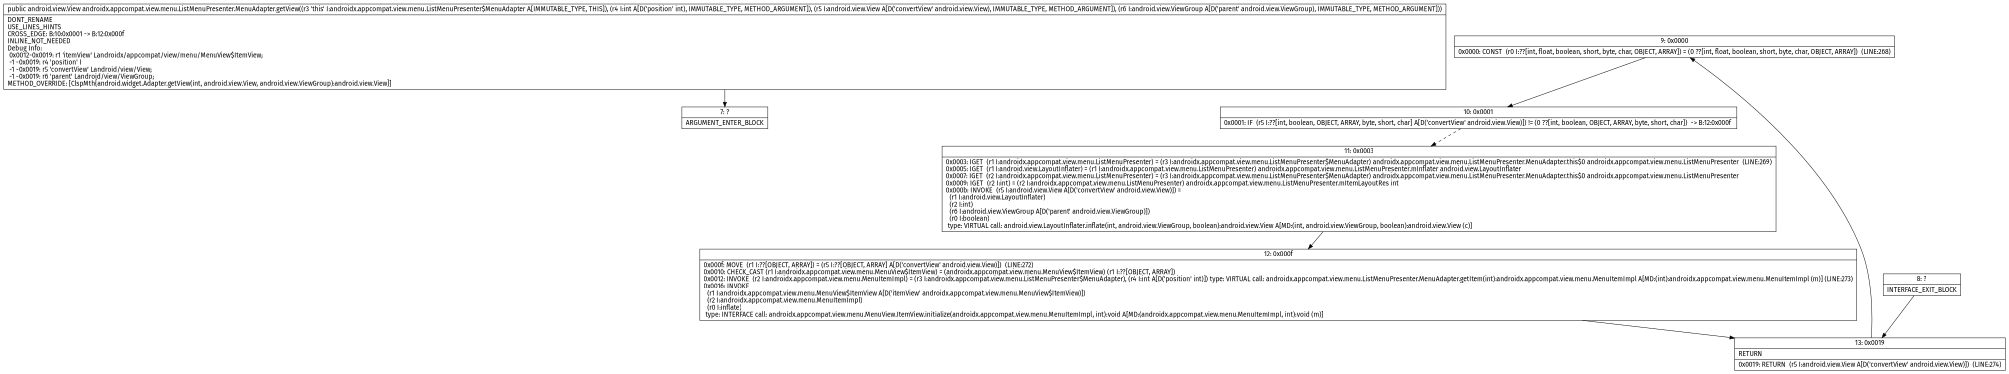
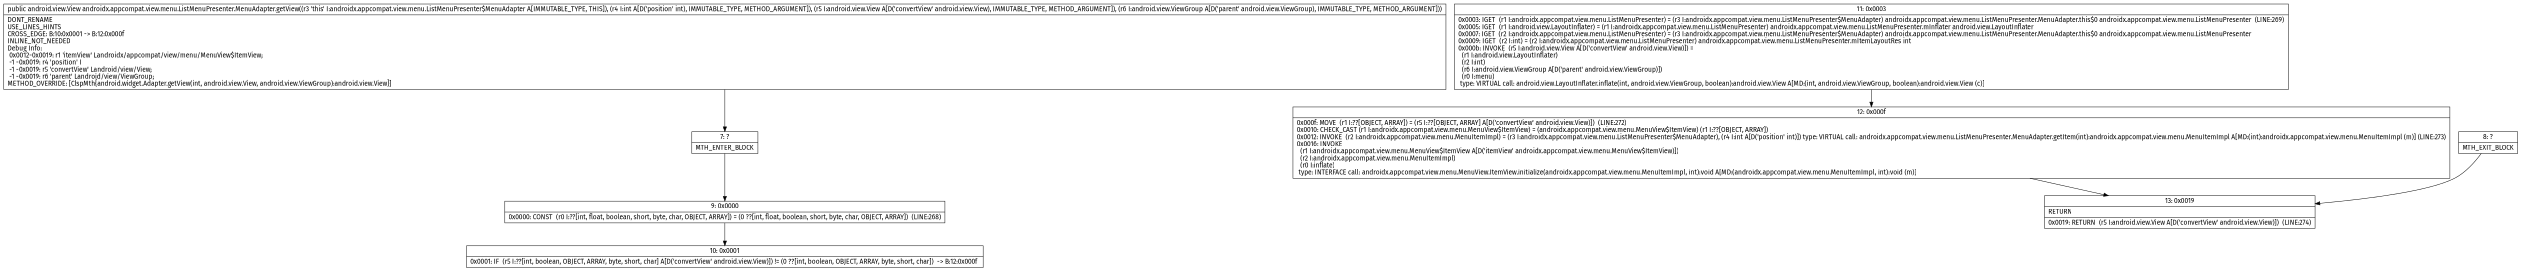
node "7: ?": text "ARGUMENT_ENTER_BLOCK" -> "MTH_ENTER_BLOCK"
edge "10: 0x0001" -> "11: 0x0003": removed
edge "13: 0x0019" -> "9: 0x0000": now "7: ?" -> "9: 0x0000"
node "11: 0x0003": text "(r0 I:boolean)" -> "(r0 I:menu)"
node "8: ?": text "INTERFACE_EXIT_BLOCK" -> "MTH_EXIT_BLOCK"
